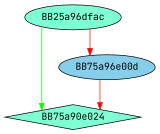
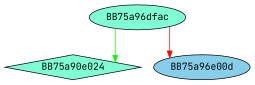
node "BB25a96dfac": label "BB25a96dfac" -> "BB75a96dfac"
edge "BB75a96e00d" -> "BB75a90e024": removed
